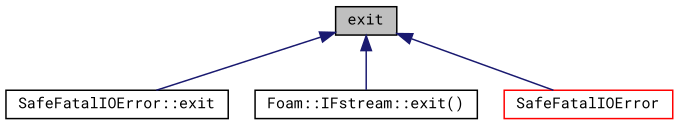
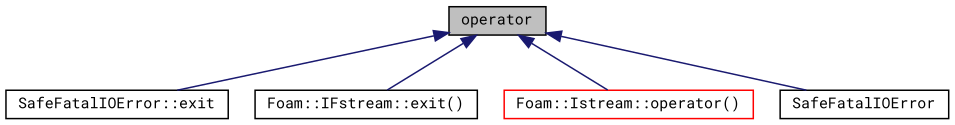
node "exit": label "exit" -> "operator"
node "SafeFatalIOError": color red -> black
node "Foam::Istream::operator()": added
